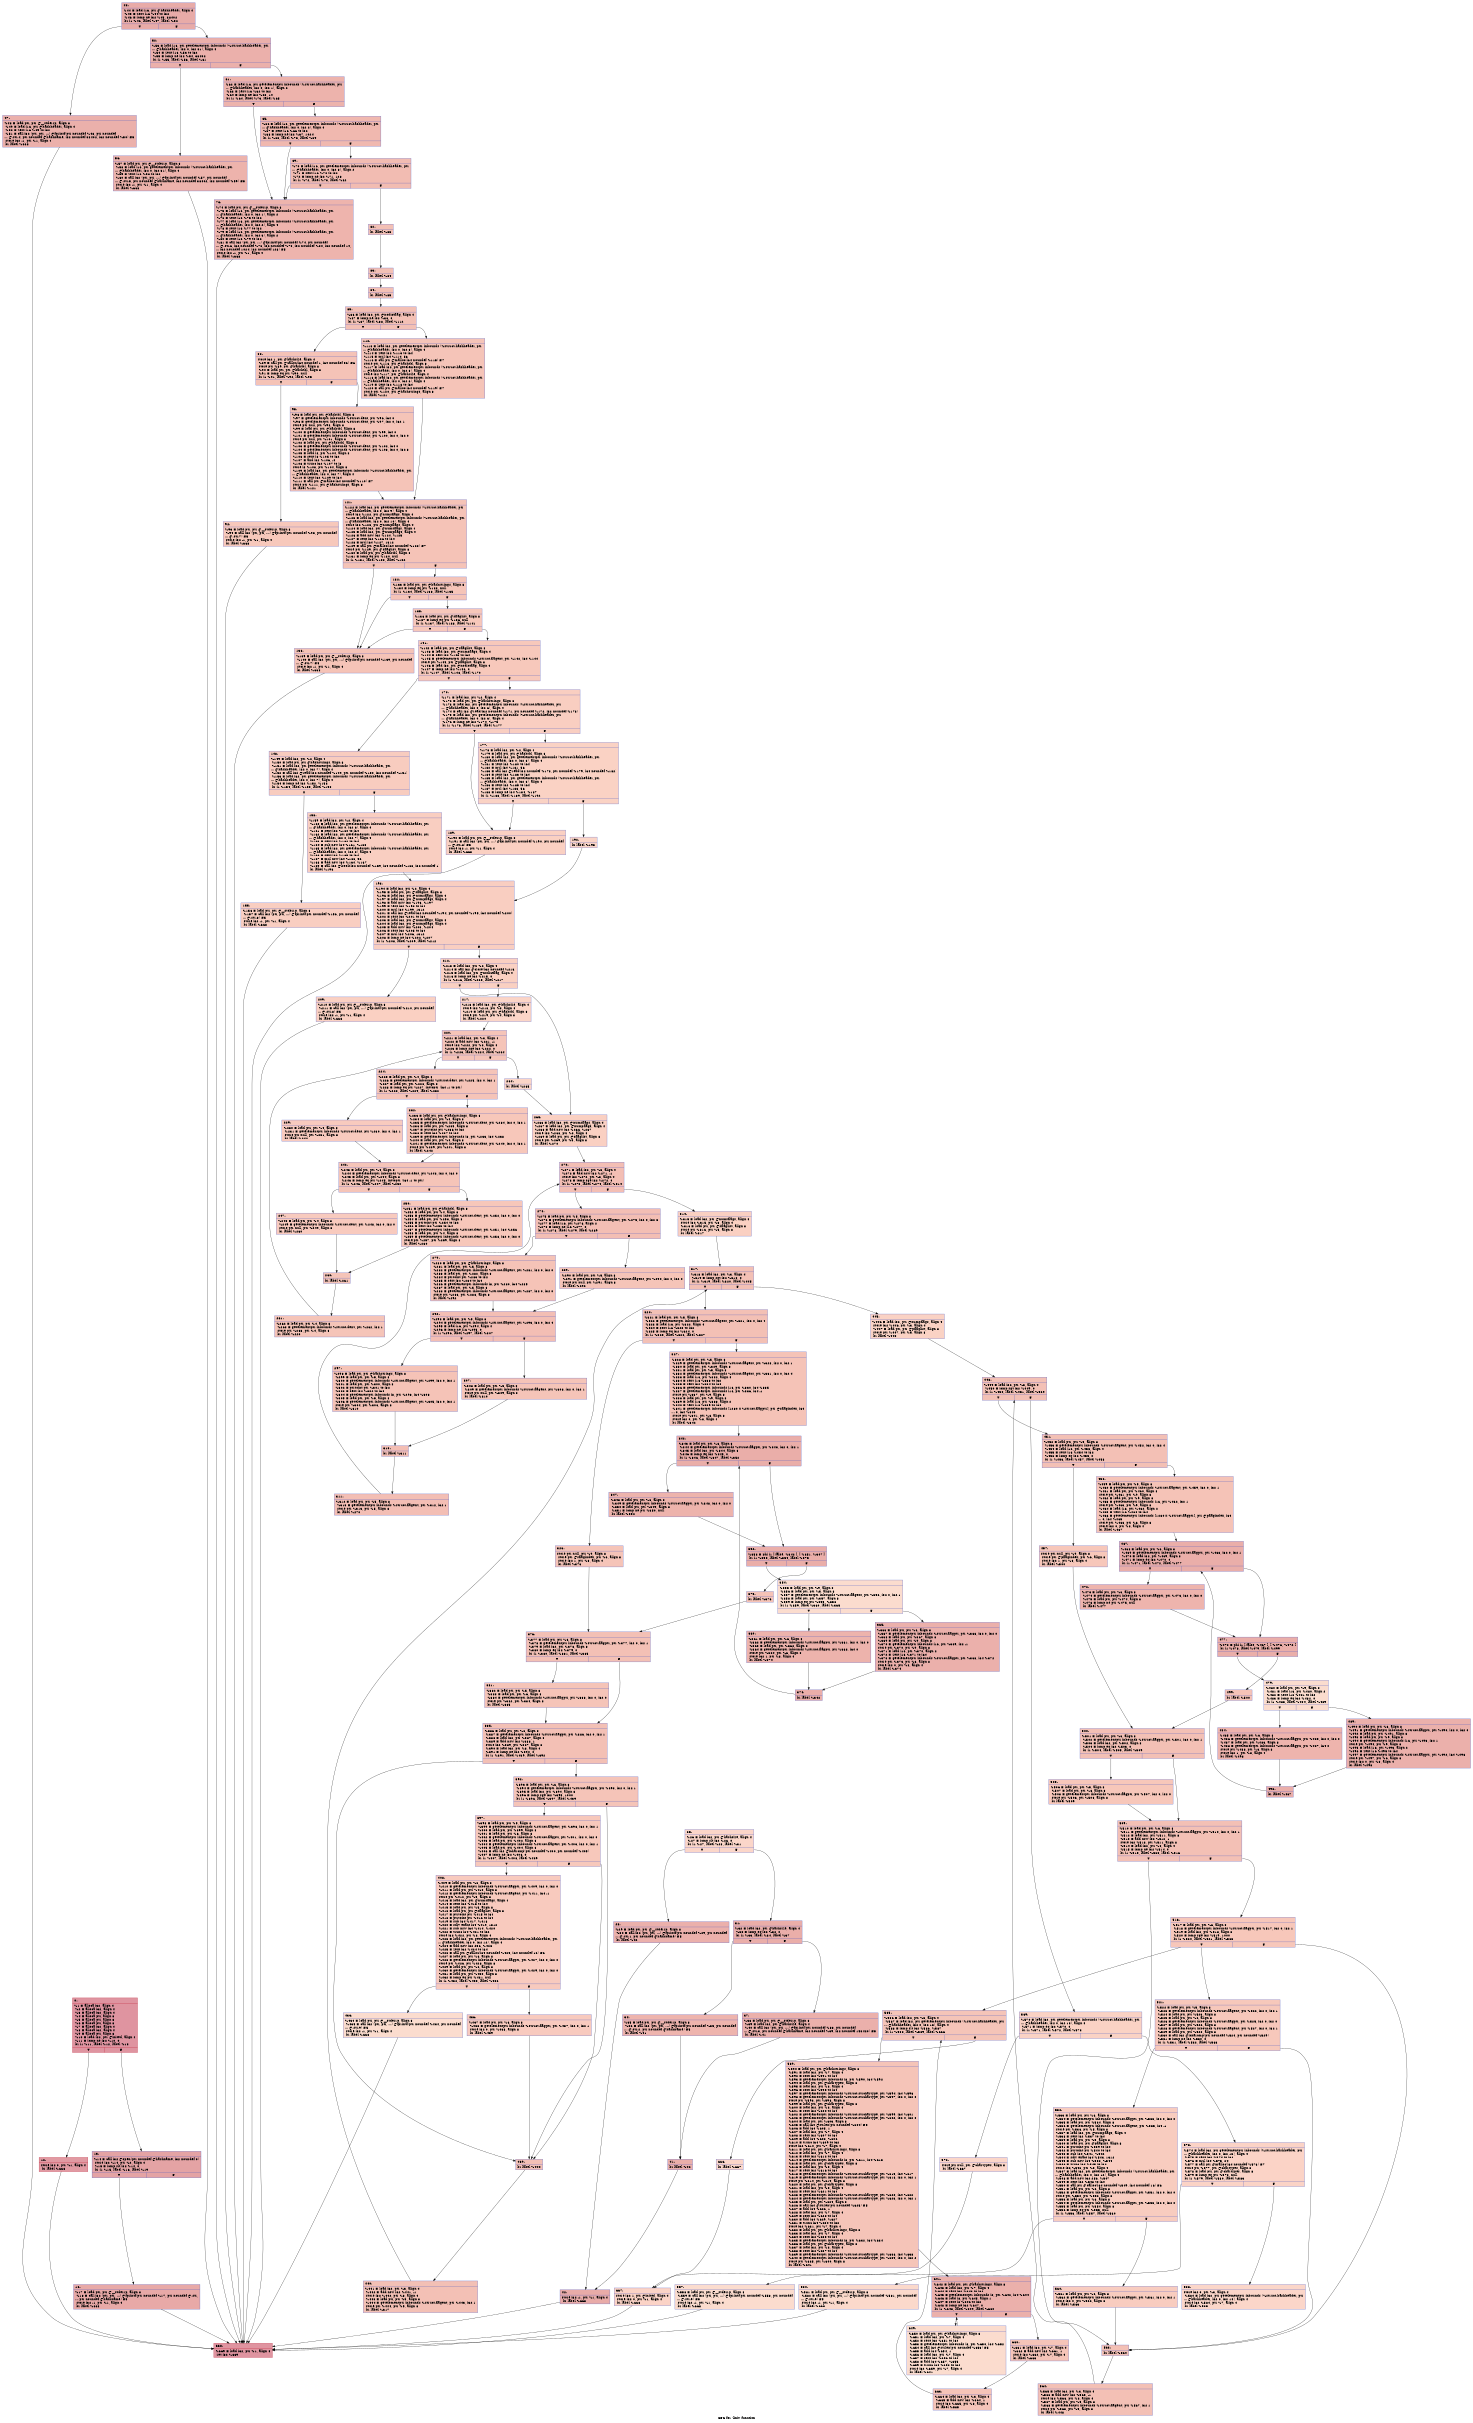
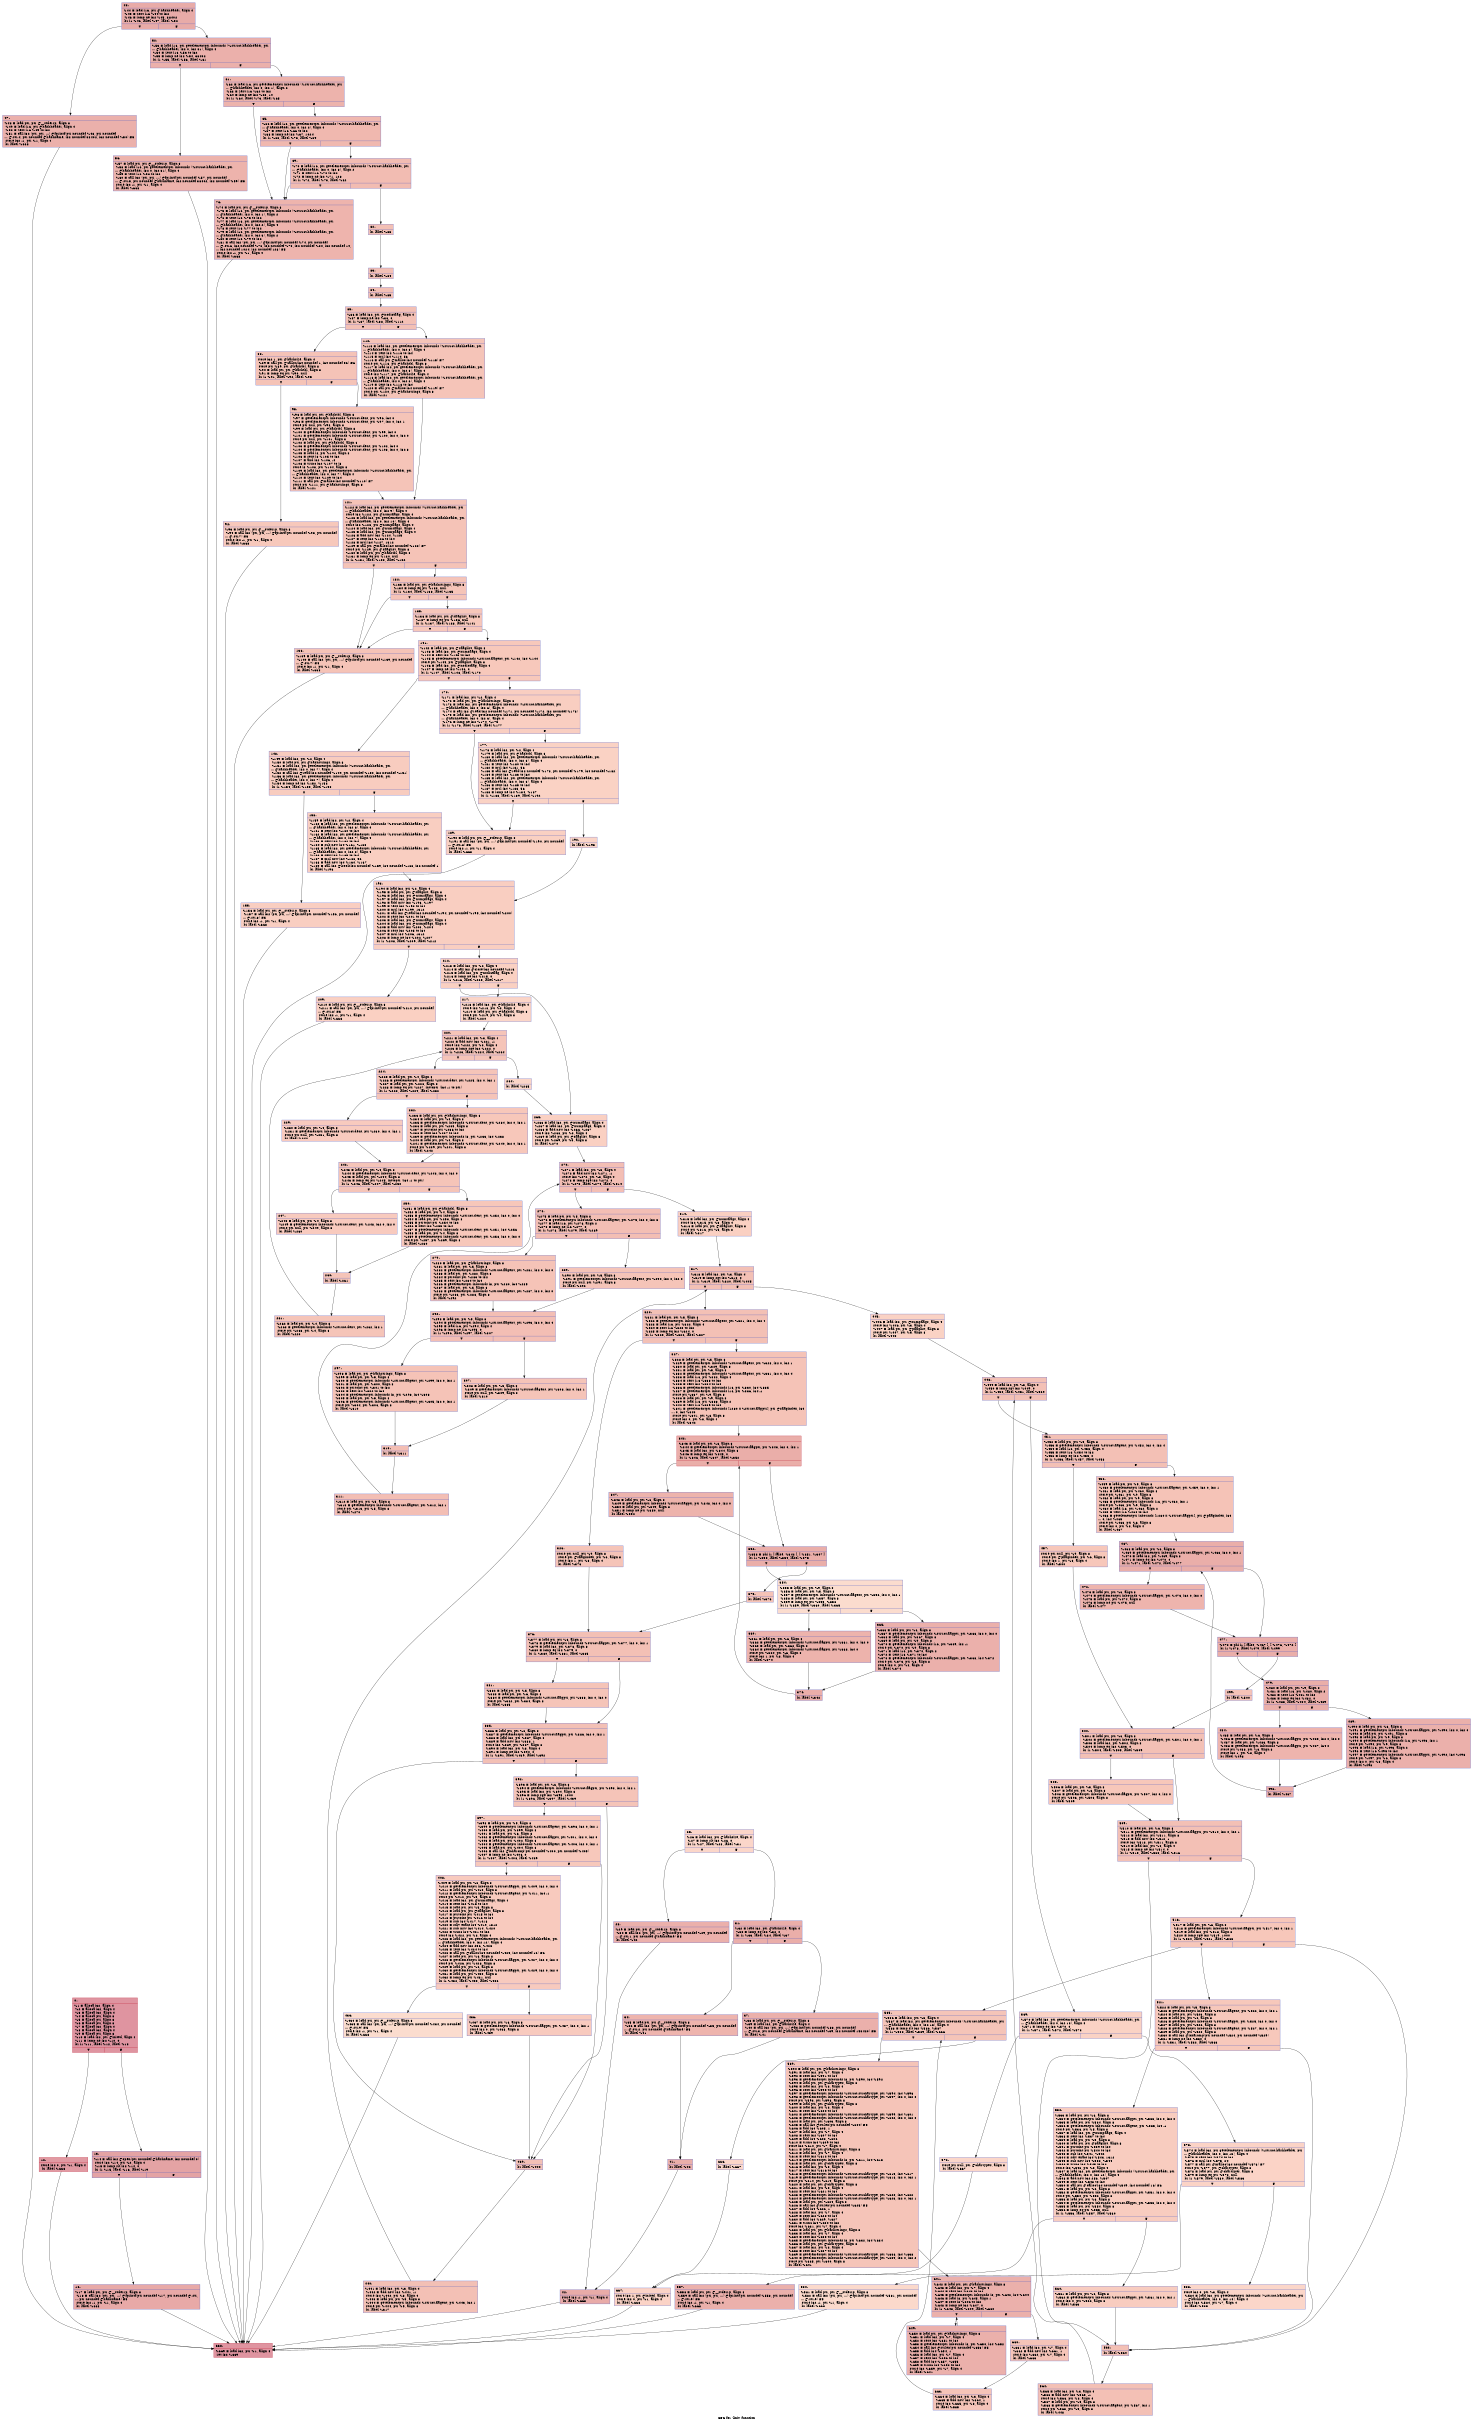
node "342:": color #3d50c3ff -> #b70d28ff
node "479:": fillcolor #f7af9170 -> #d0473d70
node "557:": fillcolor #f7af9170 -> #d24b4070
node "649:": fillcolor #f7af9170 -> #d24b4070
